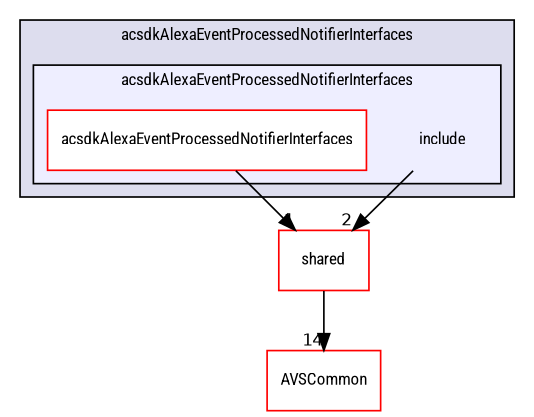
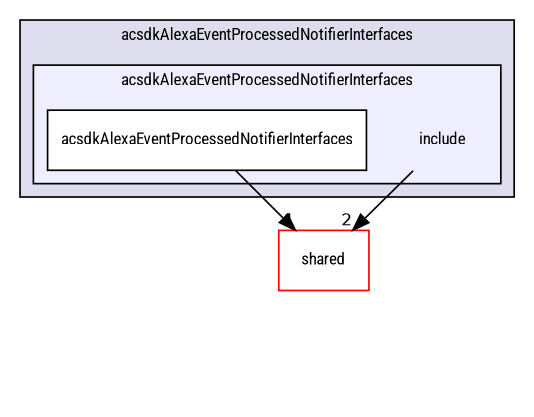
node "acsdkAlexaEventProcessedNotifierInterfaces": color red -> black
node "AVSCommon": removed
